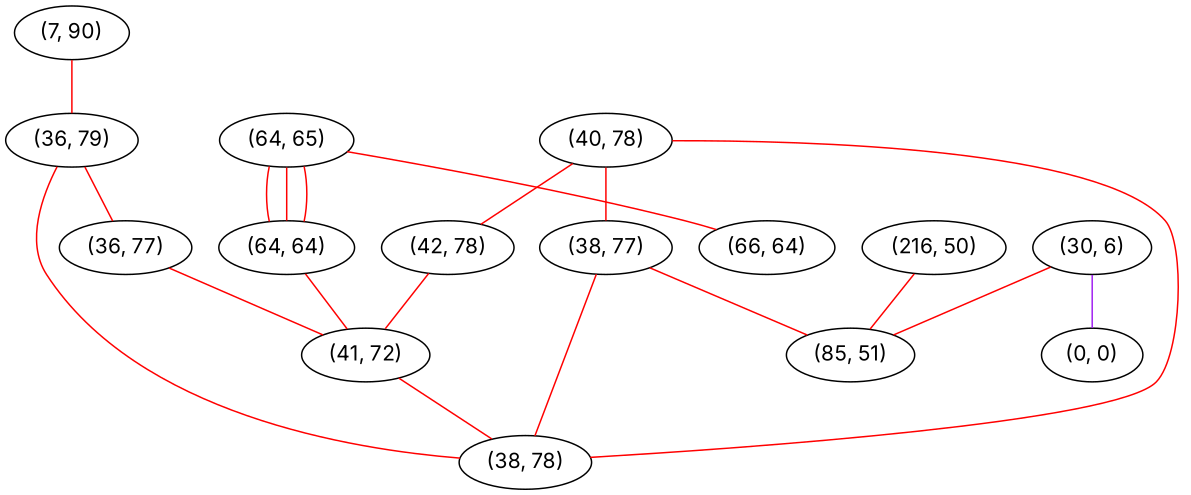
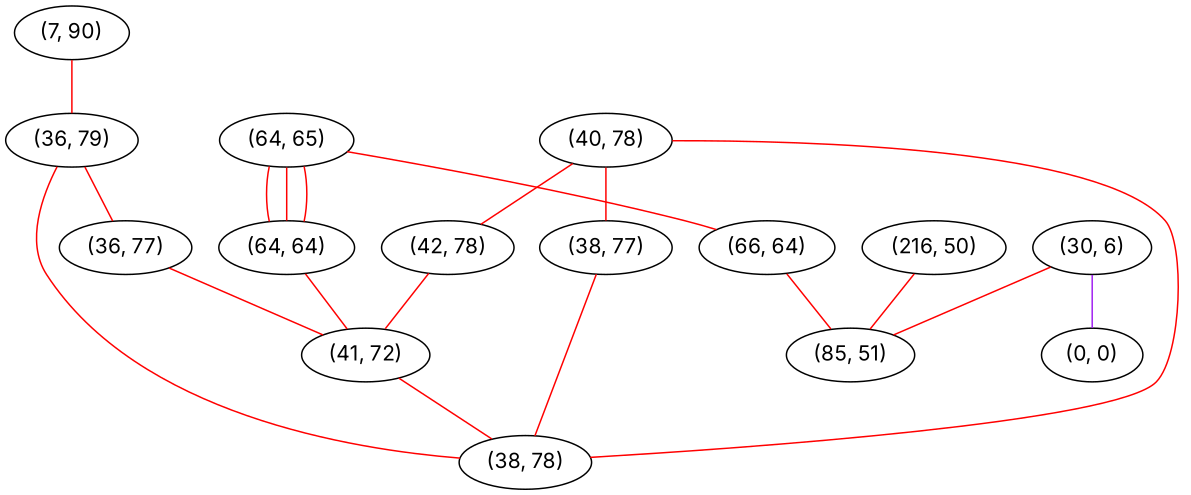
edge "(38, 77)" -- "(85, 51)": now "(66, 64)" -- "(85, 51)"
